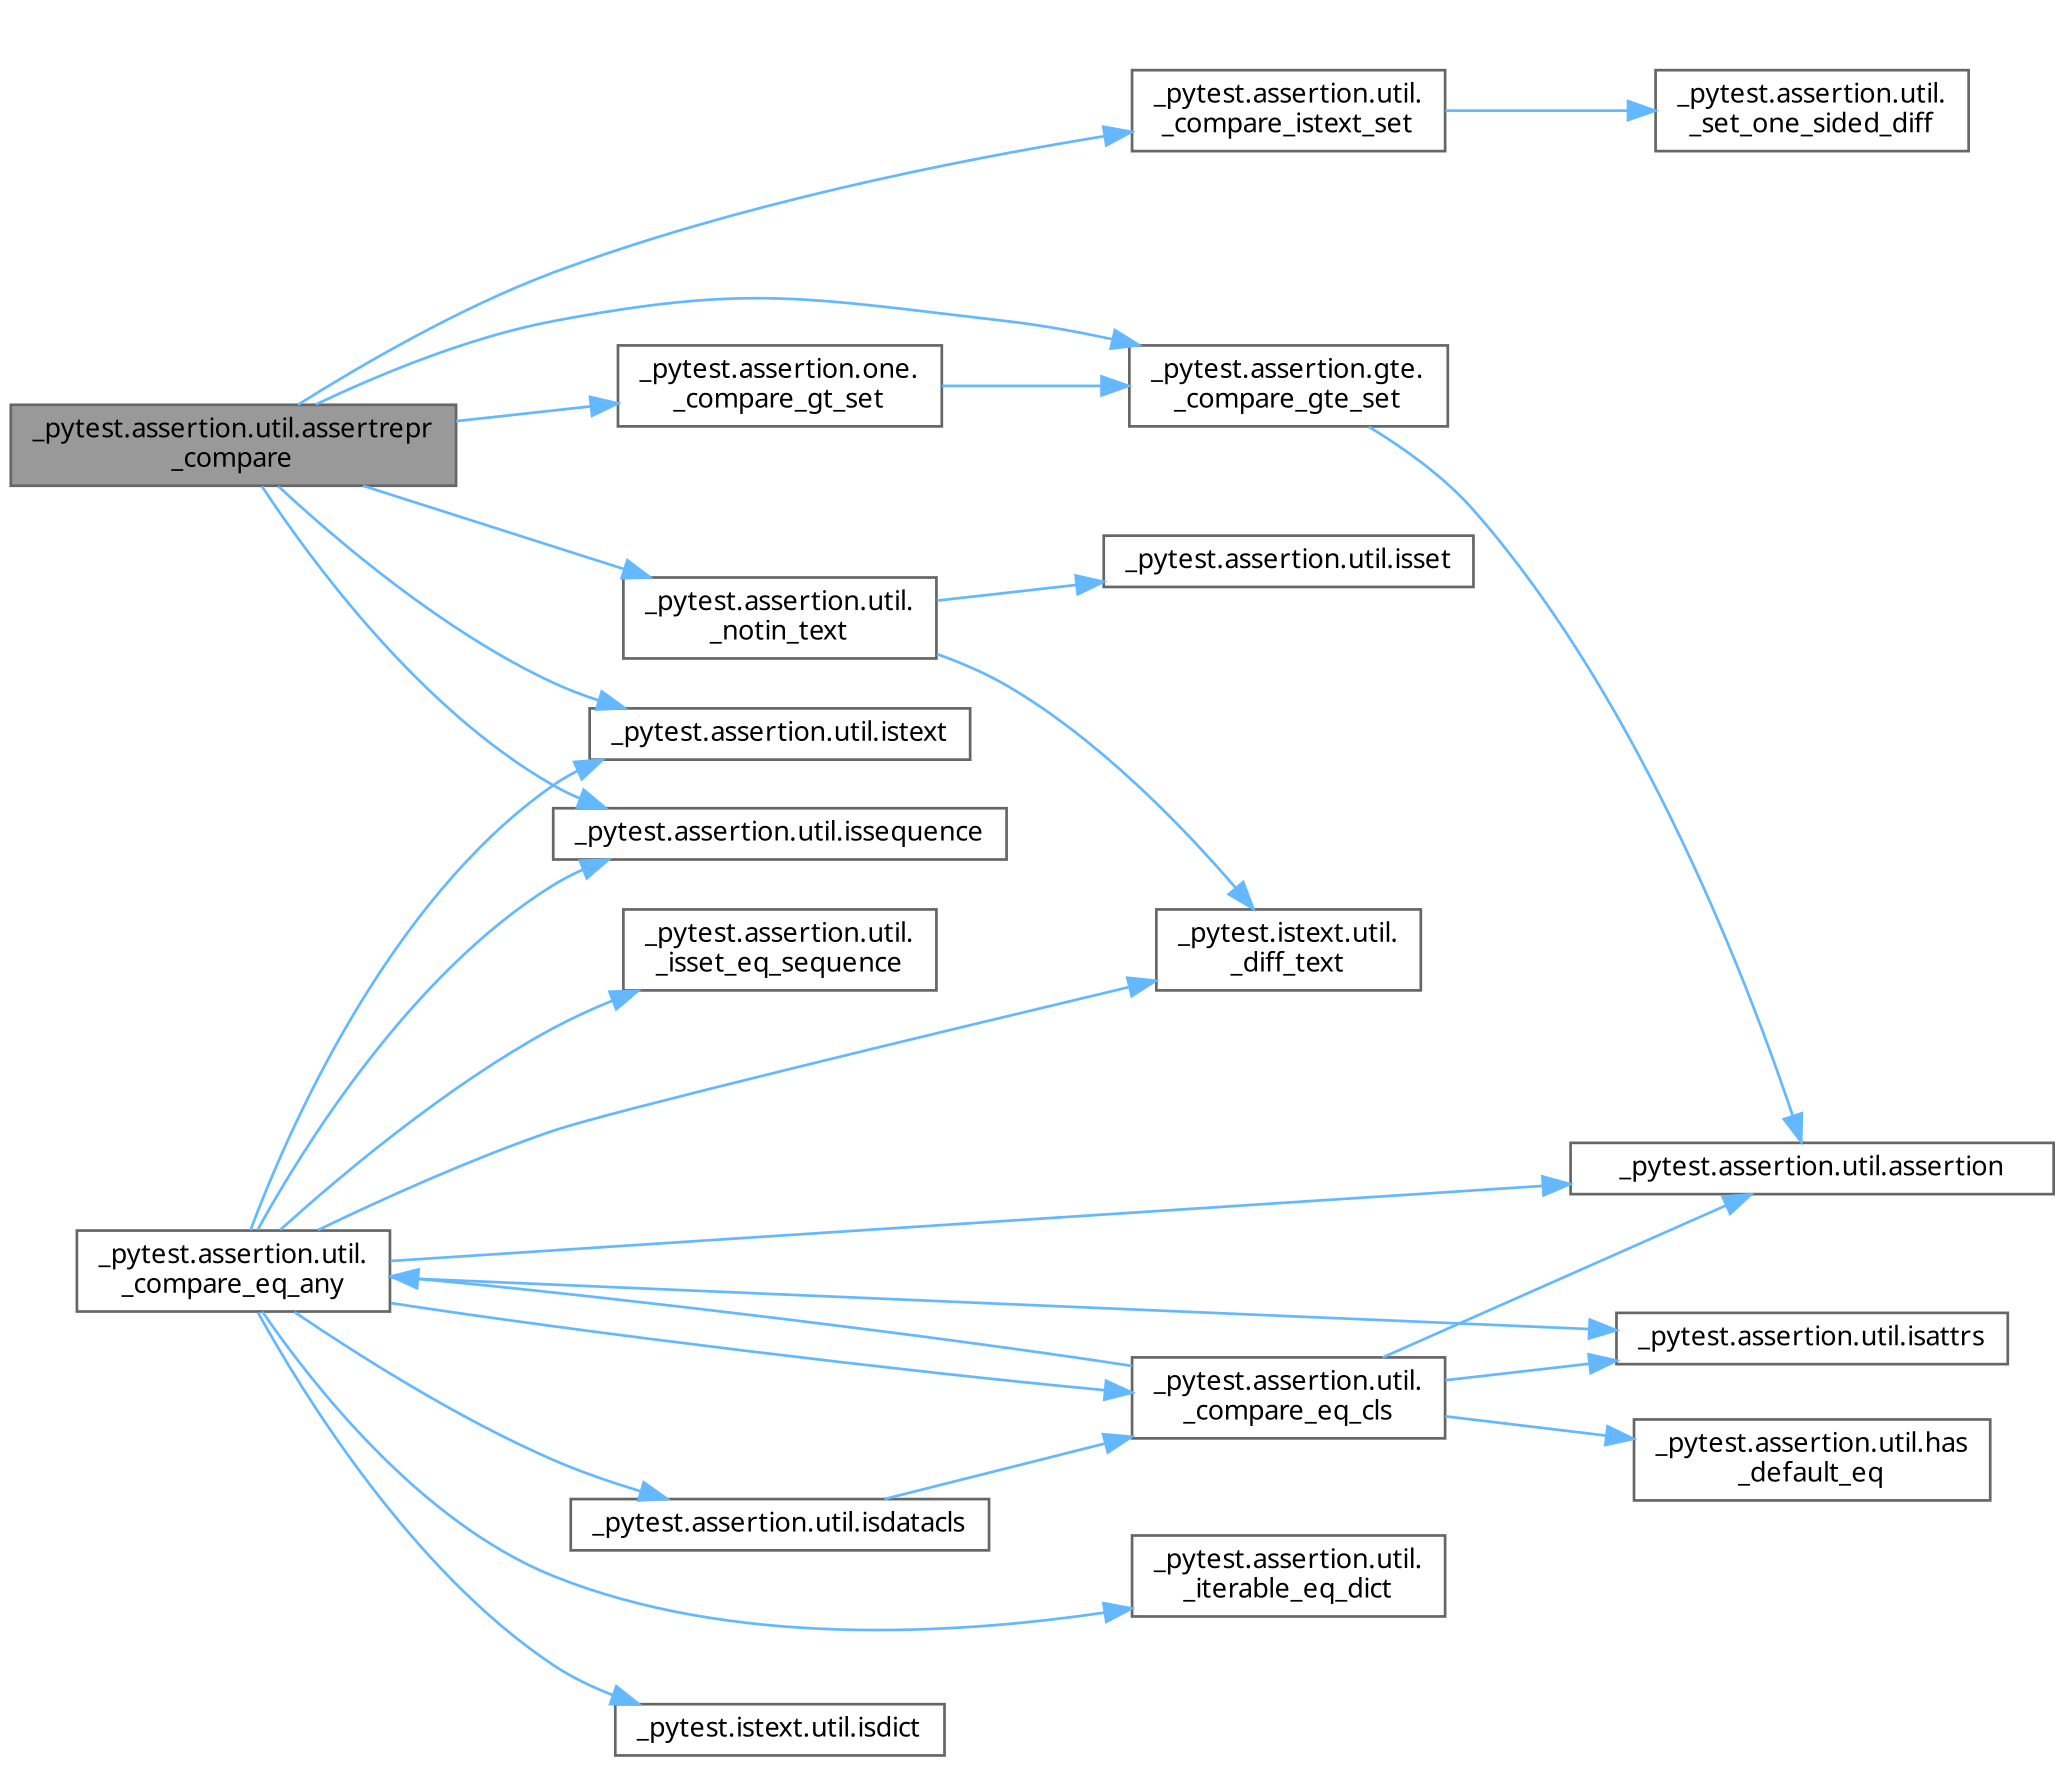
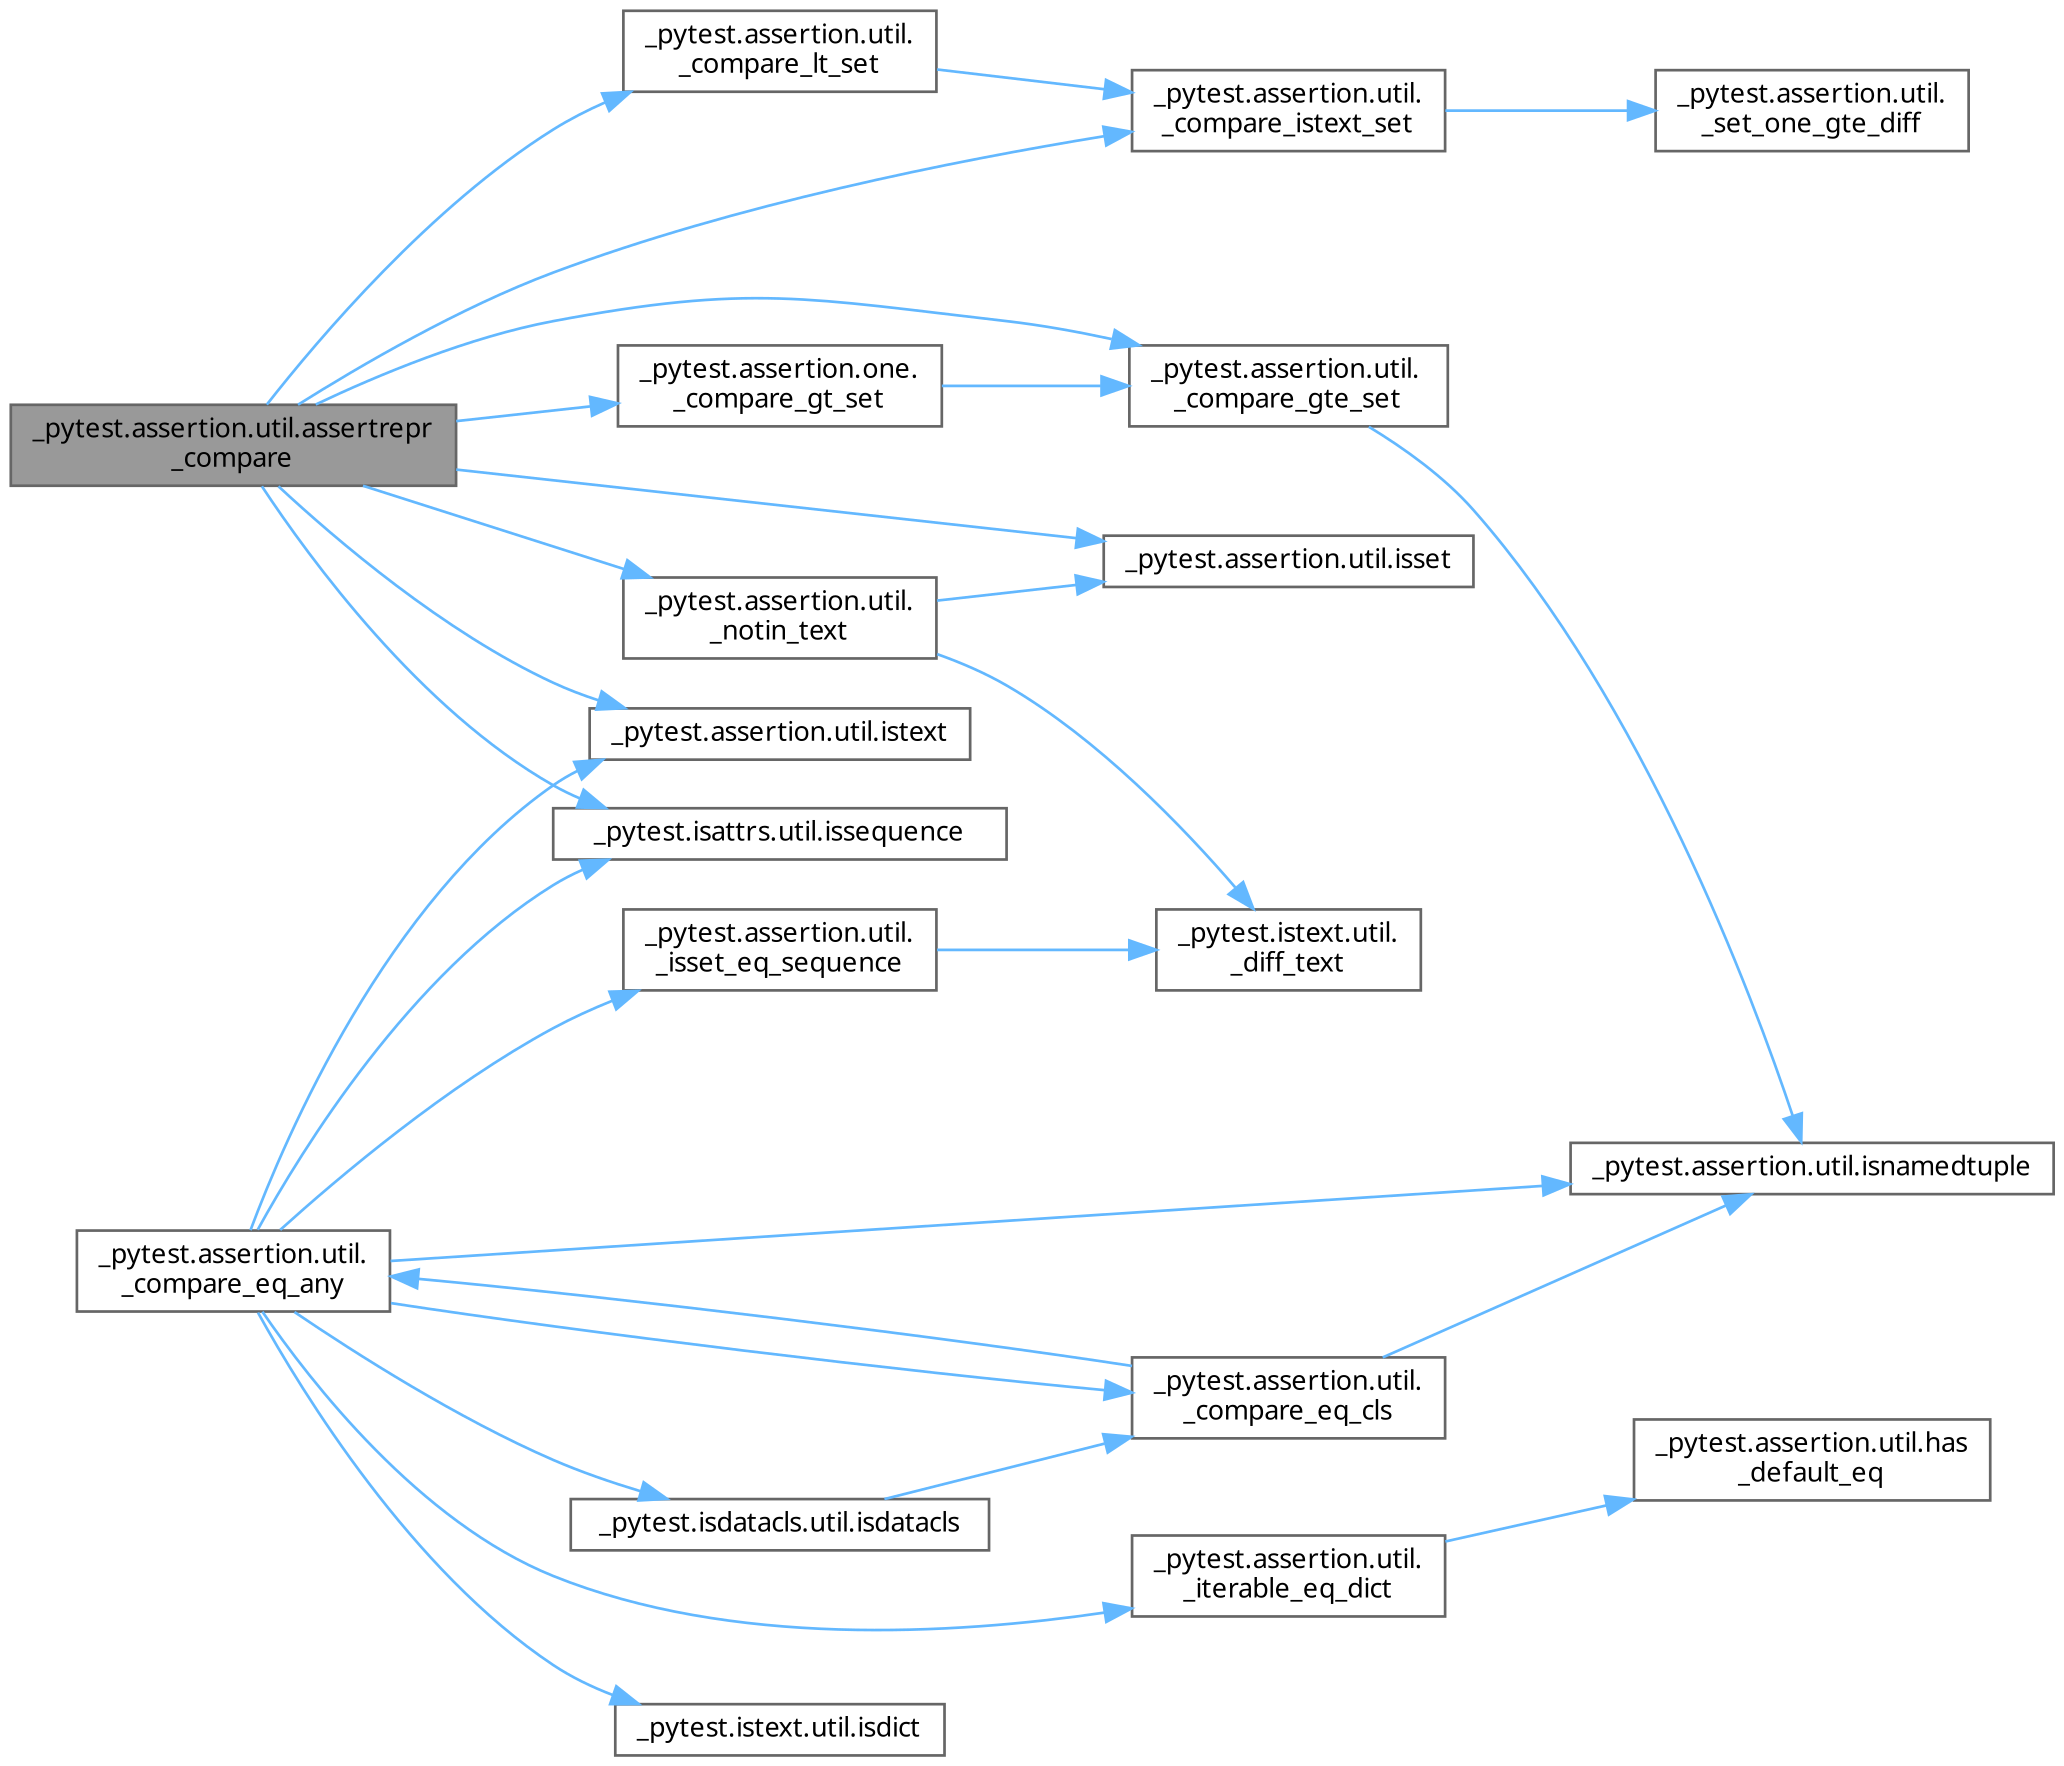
node "_pytest.assertion.util. _compare_lt_set": added
node "_pytest.assertion.util. _set_one_sided_diff": label "_pytest.assertion.util. _set_one_sided_diff" -> "_pytest.assertion.util. _set_one_gte_diff"
node "_pytest.assertion.gte. _compare_gte_set": label "_pytest.assertion.gte. _compare_gte_set" -> "_pytest.assertion.util. _compare_gte_set"
edge "_pytest.assertion.util.assertrepr _compare" -> "_pytest.assertion.util.isset": added
node "_pytest.assertion.util.issequence": label "_pytest.assertion.util.issequence" -> "_pytest.isattrs.util.issequence"
edge "_pytest.assertion.util. _compare_eq_any" -> "_pytest.istext.util. _diff_text": now "_pytest.assertion.util. _isset_eq_sequence" -> "_pytest.istext.util. _diff_text"
node "_pytest.assertion.util.assertion": label "_pytest.assertion.util.assertion" -> "_pytest.assertion.util.isnamedtuple"
node "_pytest.assertion.util.isattrs": removed
edge "_pytest.assertion.util. _compare_eq_cls" -> "_pytest.assertion.util.has _default_eq": now "_pytest.assertion.util. _iterable_eq_dict" -> "_pytest.assertion.util.has _default_eq"
node "_pytest.assertion.util.isdatacls": label "_pytest.assertion.util.isdatacls" -> "_pytest.isdatacls.util.isdatacls"
